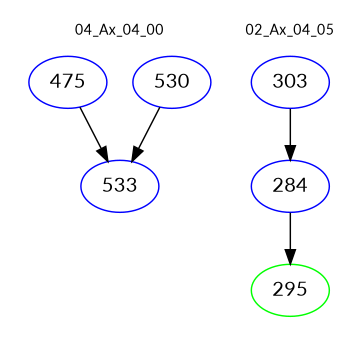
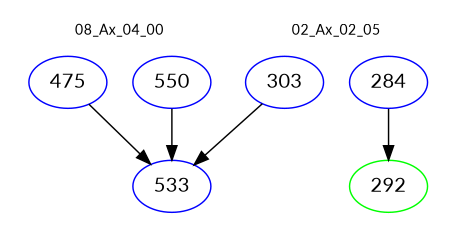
cluster "04_Ax_04_00": label "04_Ax_04_00" -> "08_Ax_04_00"
cluster "02_Ax_04_05": label "02_Ax_04_05" -> "02_Ax_02_05"
node "530": label "530" -> "550"
edge "303" -> "284": now "303" -> "533"
node "295": label "295" -> "292"
